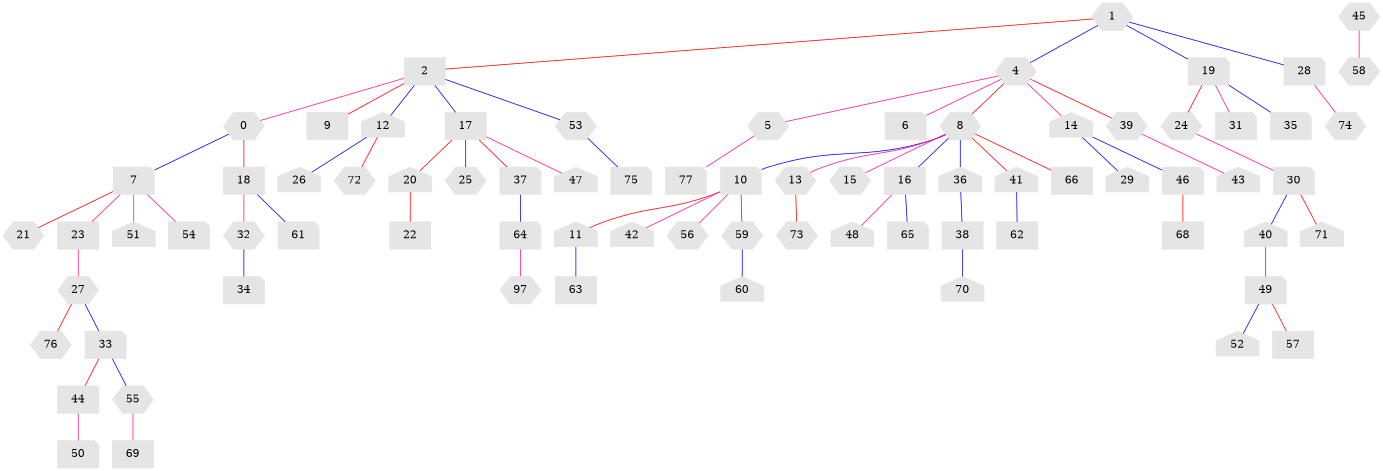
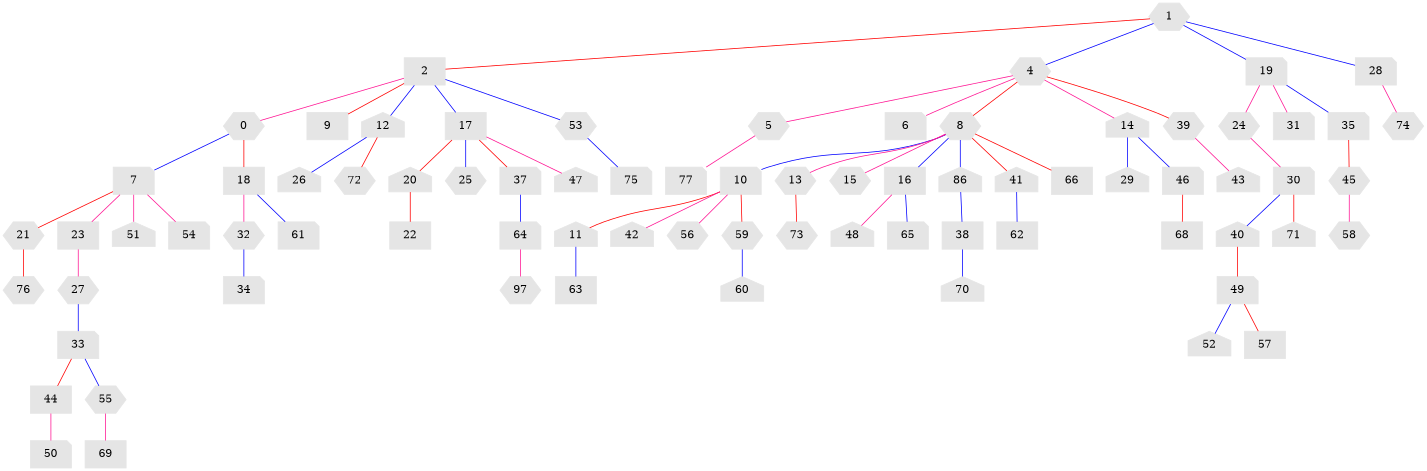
edge "19" -- "24": color red -> deeppink
edge "35" -- "45": added
node "36": label "36" -> "86"
edge "27" -- "76": now "21" -- "76"
